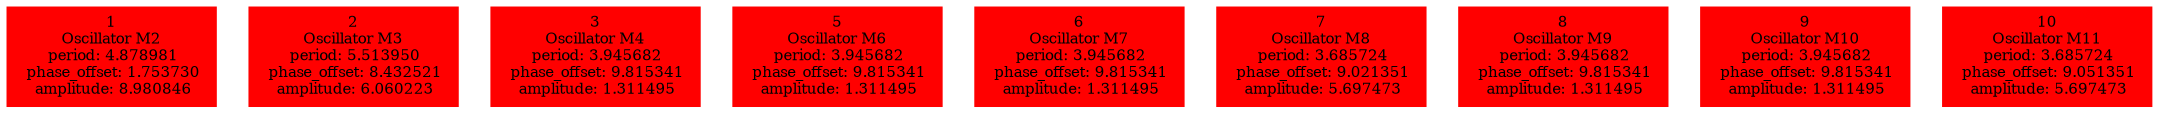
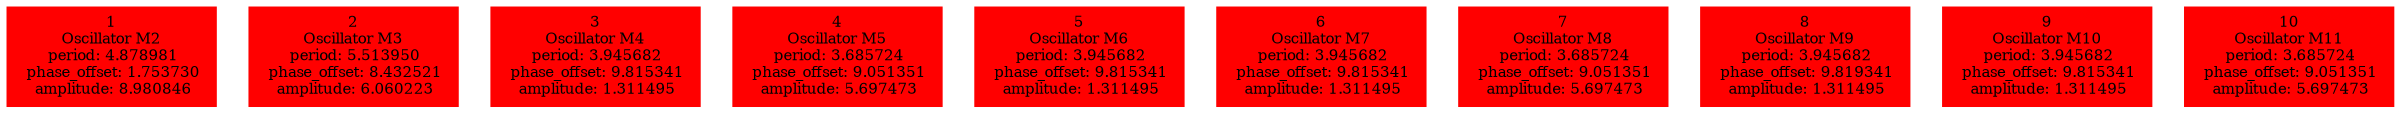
node "4": added
node "7": text "phase_offset: 9.021351" -> "phase_offset: 9.051351"
node "8": text "phase_offset: 9.815341" -> "phase_offset: 9.819341"
